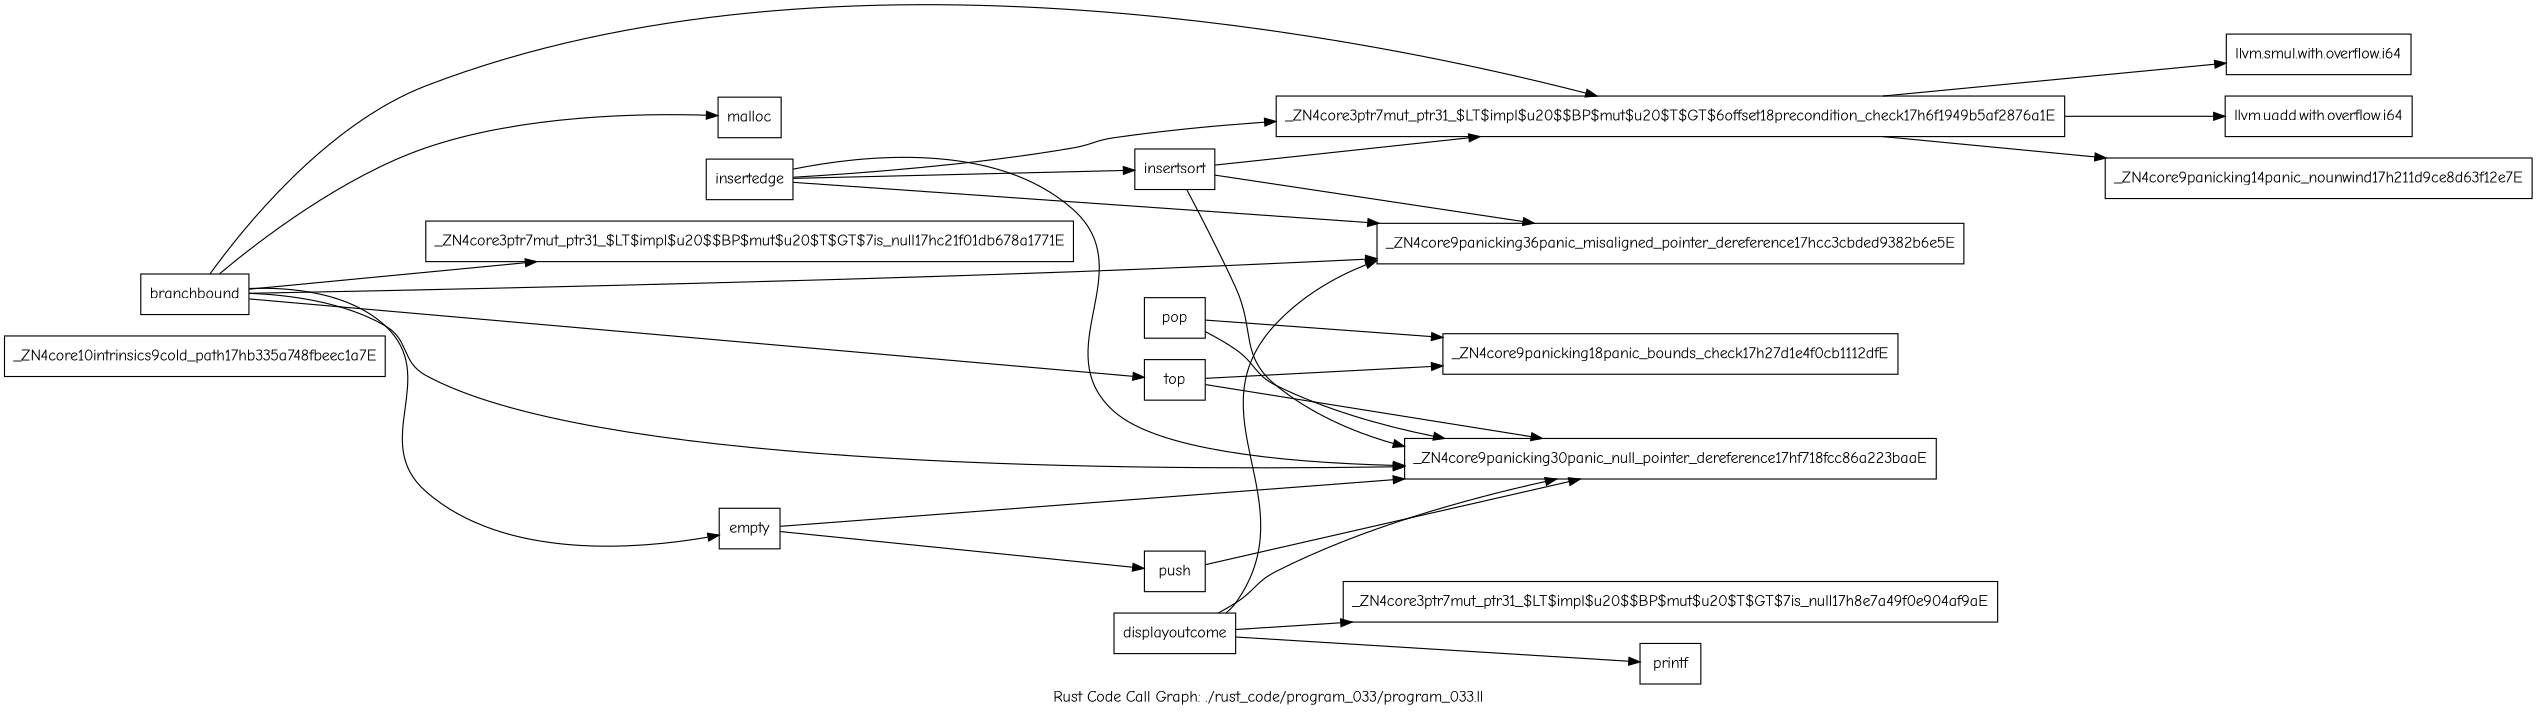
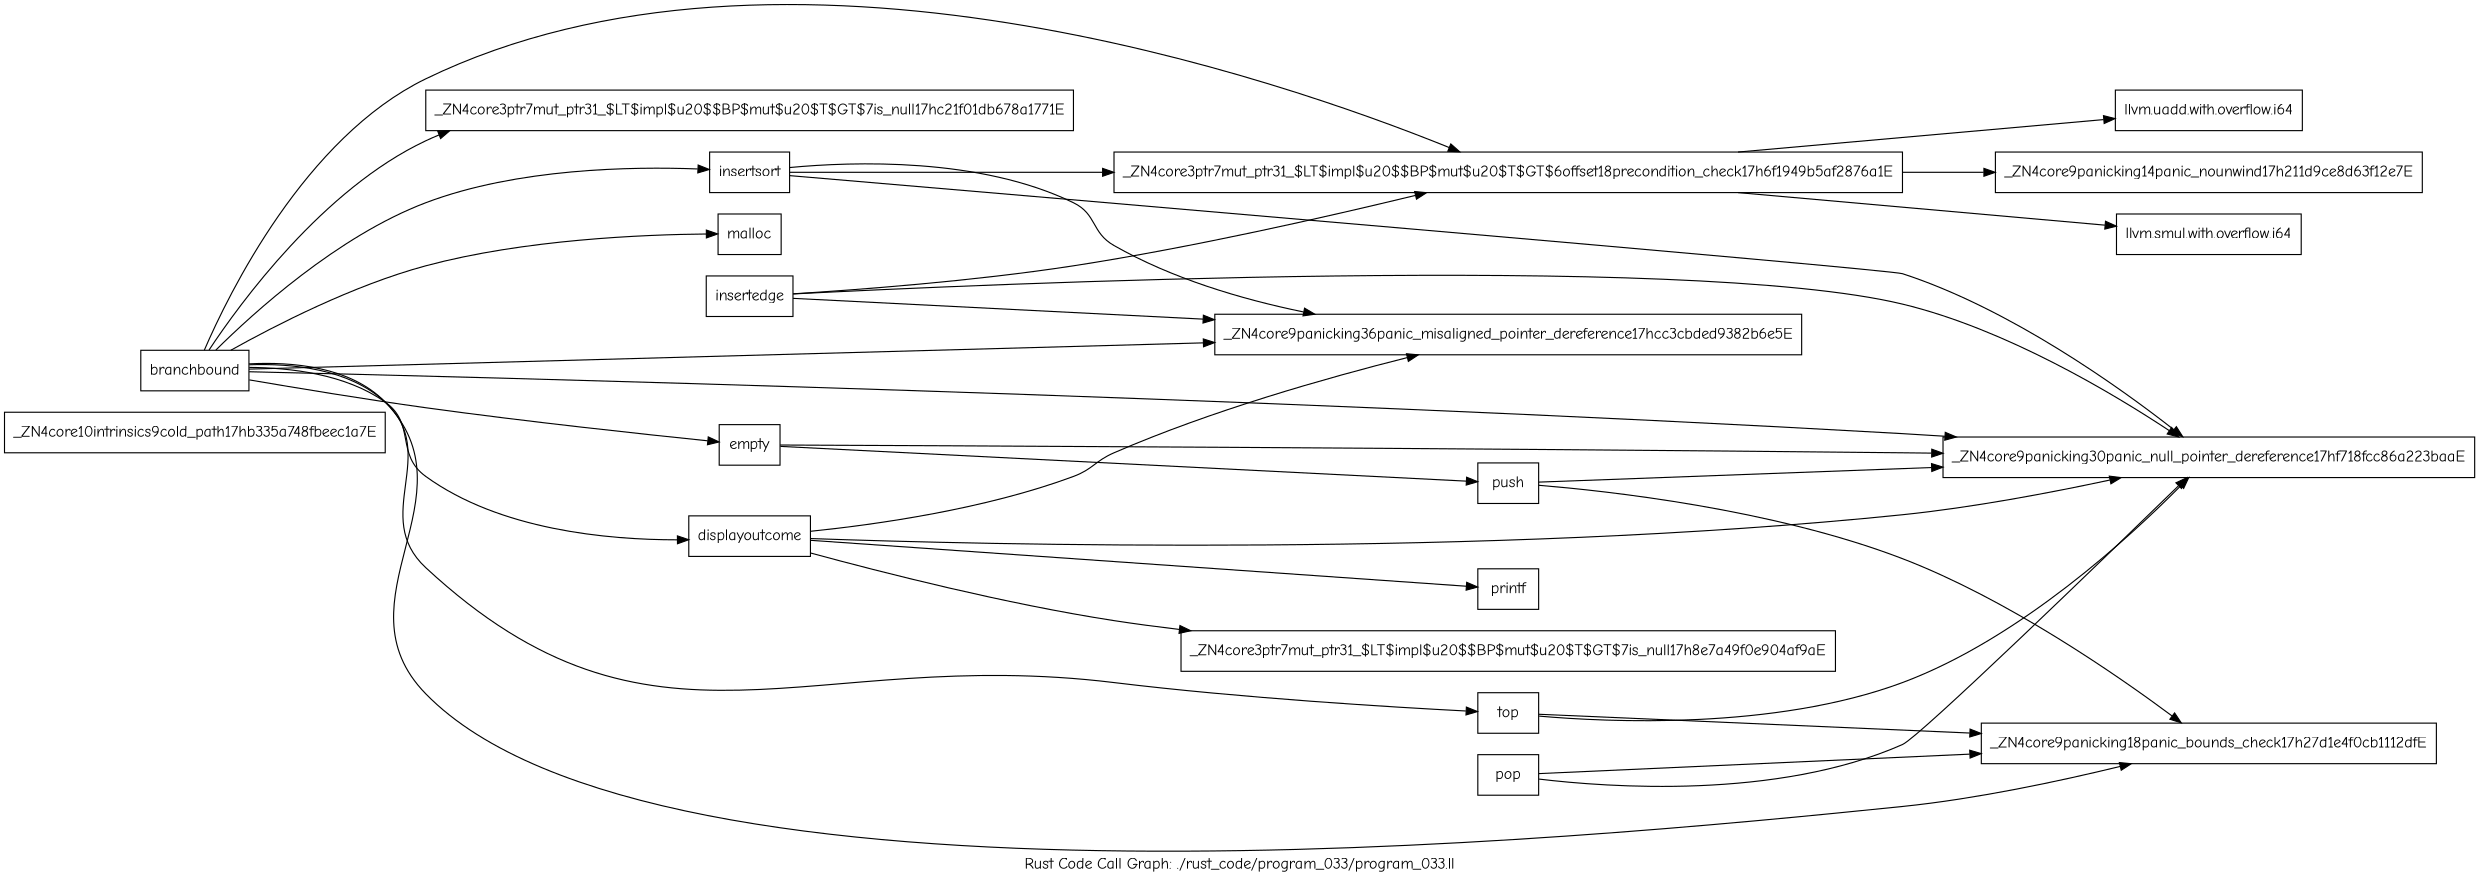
edge "insertedge" -> "insertsort": now "branchbound" -> "insertsort"
edge "branchbound" -> "displayoutcome": added
edge "push" -> "_ZN4core9panicking18panic_bounds_check17h27d1e4f0cb1112dfE": added
edge "branchbound" -> "_ZN4core9panicking18panic_bounds_check17h27d1e4f0cb1112dfE": added
